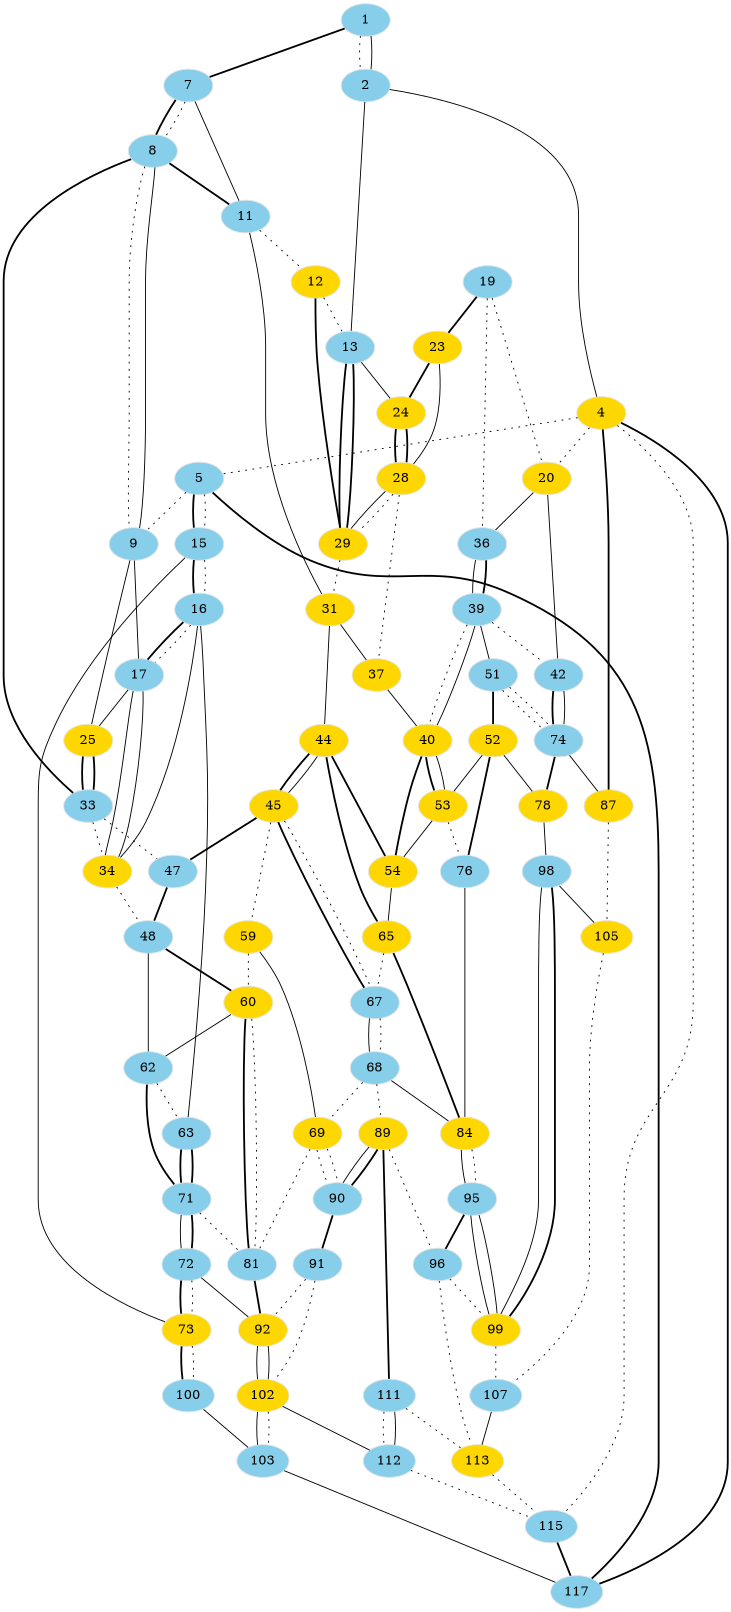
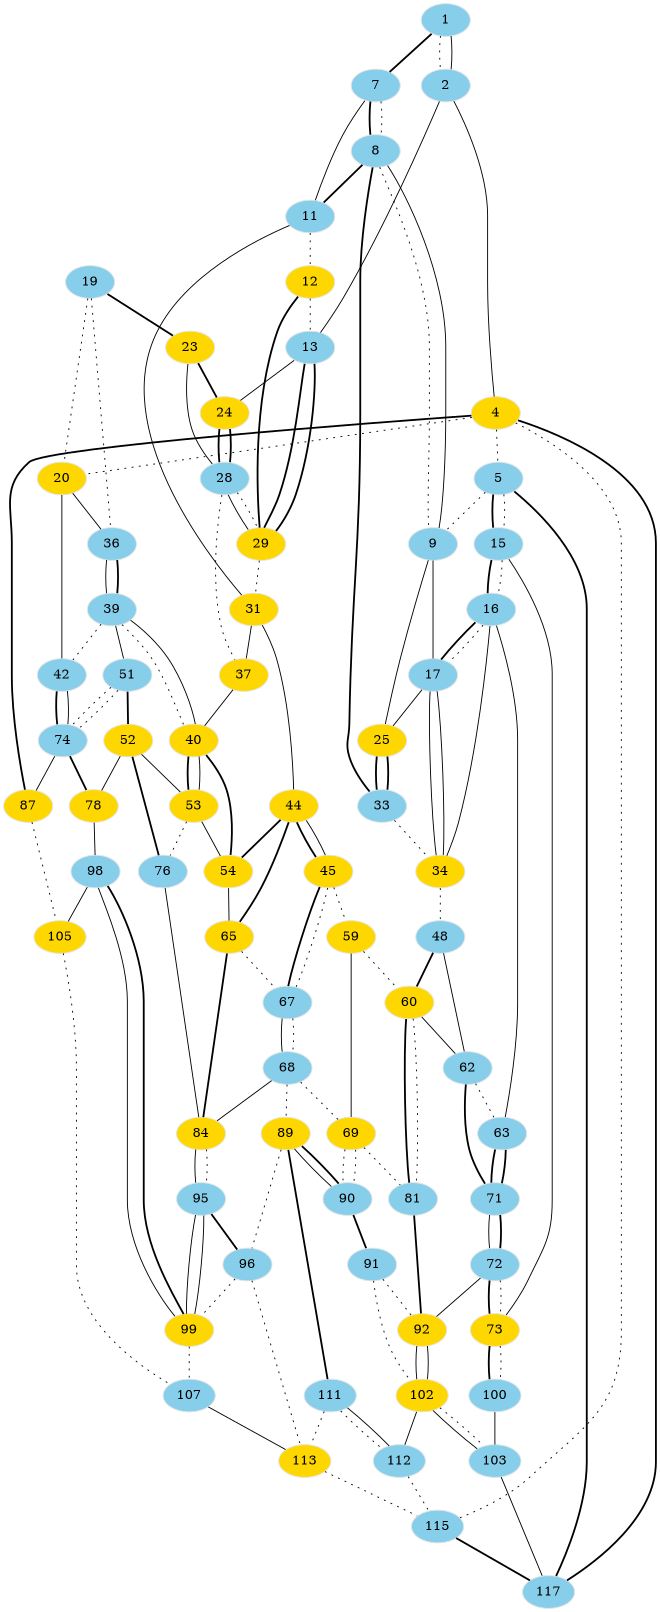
node "28": fillcolor gold -> skyblue
node "47": removed
edge "71" -- "81": removed
